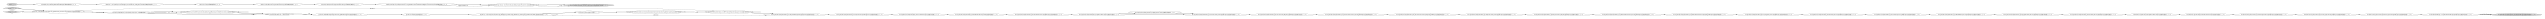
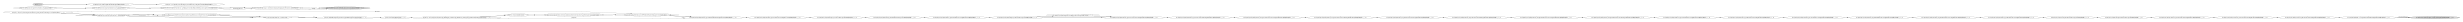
node "jettyServer.initialize()@@@5@@@['0', '0', '1']": removed
node "prepare['1', '0', '0']": removed
node "prepare['0', '1', '0']": removed
